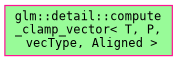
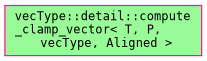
node "glm::detail::compute _clamp_vector< T, P, vecType, Aligned >": label "glm::detail::compute _clamp_vector< T, P, vecType, Aligned >" -> "vecType::detail::compute _clamp_vector< T, P, vecType, Aligned >"
